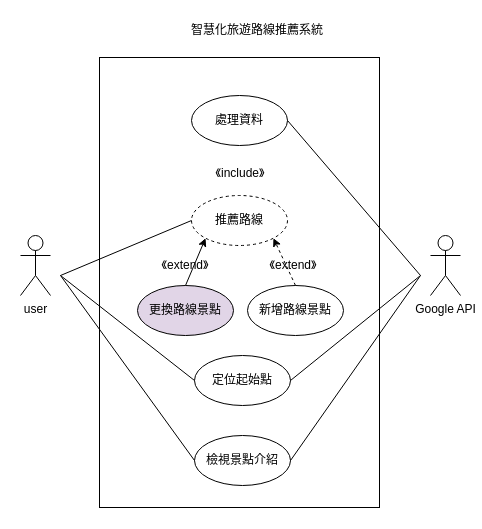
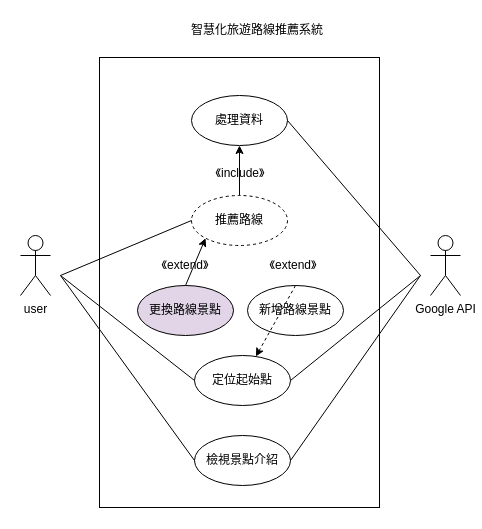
edge "推薦路線" -> "處理資料": added
edge "新增路線景點" -> "推薦路線": now "新增路線景點" -> "定位起始點"
